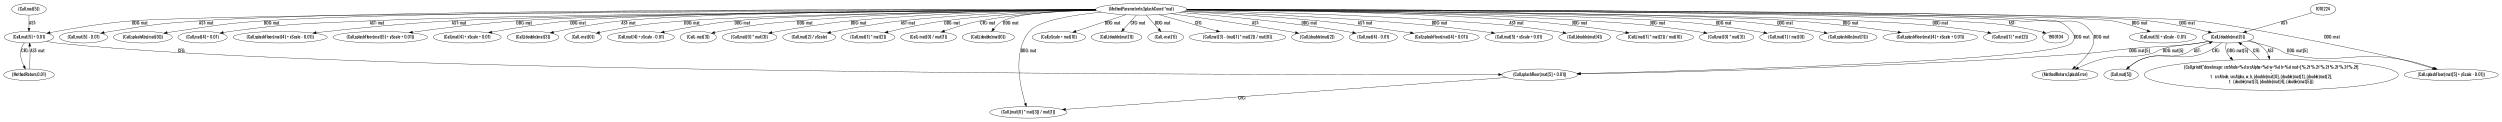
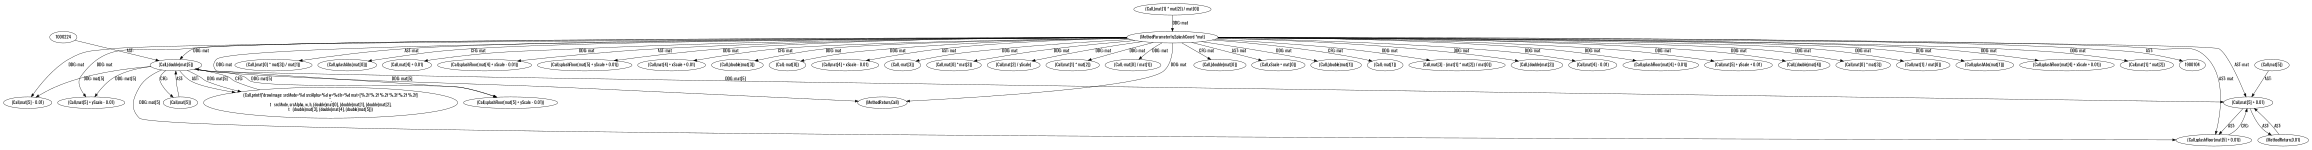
node "1070224": label "1070224" -> "1000224"
edge "(MethodParameterIn,SplashCoord *mat)" -> "(Call,(mat[1] * mat[2]) / mat[0])": reversed
edge "(MethodParameterIn,SplashCoord *mat)" -> "(Call,mat[5] + 0.01)": label "DDG: mat" -> "AST: mat"
edge "(MethodParameterIn,SplashCoord *mat)" -> "(Call,mat[5] - 0.01)": label "AST: mat" -> "DDG: mat"
edge "(MethodParameterIn,SplashCoord *mat)" -> "(Call,splashAbs(mat[0]))": label "DDG: mat" -> "CFG: mat"
edge "(MethodParameterIn,SplashCoord *mat)" -> "(Call,mat[4] + 0.01)": label "AST: mat" -> "DDG: mat"
edge "(MethodParameterIn,SplashCoord *mat)" -> "(Call,mat[4] + xScale + 0.01)": label "DDG: mat" -> "CFG: mat"
edge "(MethodParameterIn,SplashCoord *mat)" -> "(Call,(double)mat[3])": label "AST: mat" -> "DDG: mat"
edge "(MethodParameterIn,SplashCoord *mat)" -> "(Call,mat[4] + xScale - 0.01)": label "DDG: mat" -> "AST: mat"
edge "(MethodParameterIn,SplashCoord *mat)" -> "(Call,mat[2] / yScale)": label "AST: mat" -> "DDG: mat"
edge "(MethodParameterIn,SplashCoord *mat)" -> "(Call,-mat[0] / mat[1])": label "CFG: mat" -> "DDG: mat"
edge "(MethodParameterIn,SplashCoord *mat)" -> "(Call,(double)mat[0])": label "DDG: mat" -> "CFG: mat"
edge "(MethodParameterIn,SplashCoord *mat)" -> "(Call,xScale = mat[0])": label "DDG: mat" -> "AST: mat"
edge "(MethodParameterIn,SplashCoord *mat)" -> "(Call,(double)mat[1])": label "CFG: mat" -> "DDG: mat"
edge "(MethodParameterIn,SplashCoord *mat)" -> "(Call,-mat[1])": label "DDG: mat" -> "CFG: mat"
edge "(MethodParameterIn,SplashCoord *mat)" -> "(Call,mat[3] - (mat[1] * mat[2]) / mat[0])": label "CFG: " -> "DDG: mat"
edge "(MethodParameterIn,SplashCoord *mat)" -> "(Call,(double)mat[2])": label "AST: " -> "DDG: mat"
edge "(MethodParameterIn,SplashCoord *mat)" -> "(Call,splashFloor(mat[4] + 0.01))": label "AST: mat" -> "DDG: mat"
edge "(MethodParameterIn,SplashCoord *mat)" -> "(Call,(double)mat[4])": label "AST: mat" -> "DDG: mat"
edge "(MethodParameterIn,SplashCoord *mat)" -> "(Call,splashFloor(mat[5] + 0.01))": label "DDG: mat" -> "AST: mat"
edge "(Call,mat[5] + 0.01)" -> "(MethodReturn,0.01)": label "CFG: " -> "AST: "
edge "(MethodReturn,0.01)" -> "(Call,mat[5] + 0.01)": label "AST: mat" -> "AST: "
edge "(Call,mat[5] + 0.01)" -> "(Call,splashFloor(mat[5] + 0.01))": label "CFG: " -> "AST: "
edge "(MethodParameterIn,SplashCoord *mat)" -> "(Call,(mat[0] * mat[3]) / mat[1])": label "DDG: mat" -> "AST: mat"
edge "(Call,(double)mat[5])" -> "(Call,mat[5] + yScale - 0.01)": added, label "DDG: mat[5]"
edge "(Call,(double)mat[5])" -> "(Call,mat[5] - 0.01)": added, label "DDG: mat[5]"
node "(MethodReturn,SplashError)": label "(MethodReturn,SplashError)" -> "(MethodReturn,Call)"
edge "(Call,(double)mat[5])" -> "(Call,mat[5] + 0.01)": added, label "DDG: mat[5]"
edge "(Call,splashFloor(mat[5] + 0.01))" -> "(Call,(mat[0] * mat[3]) / mat[1])": now "(Call,splashFloor(mat[5] + 0.01))" -> "(Call,mat[5] + 0.01)"
